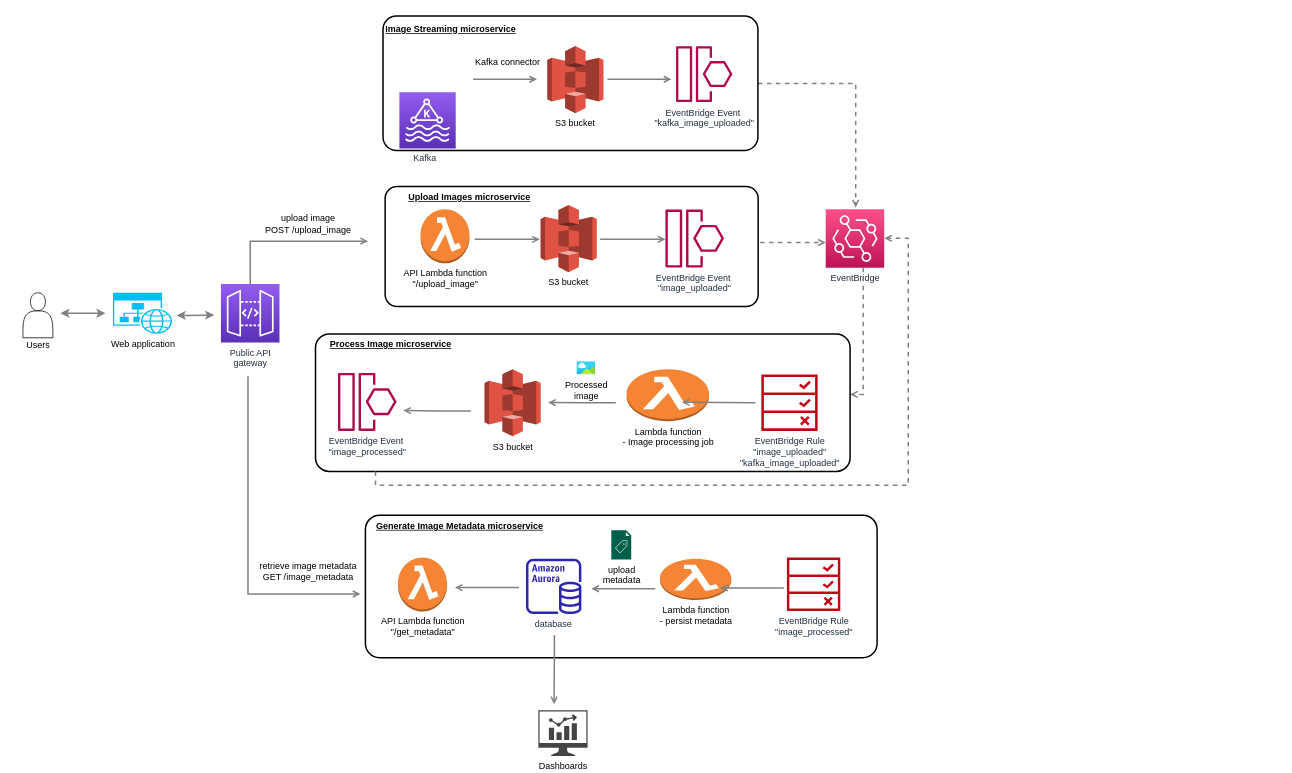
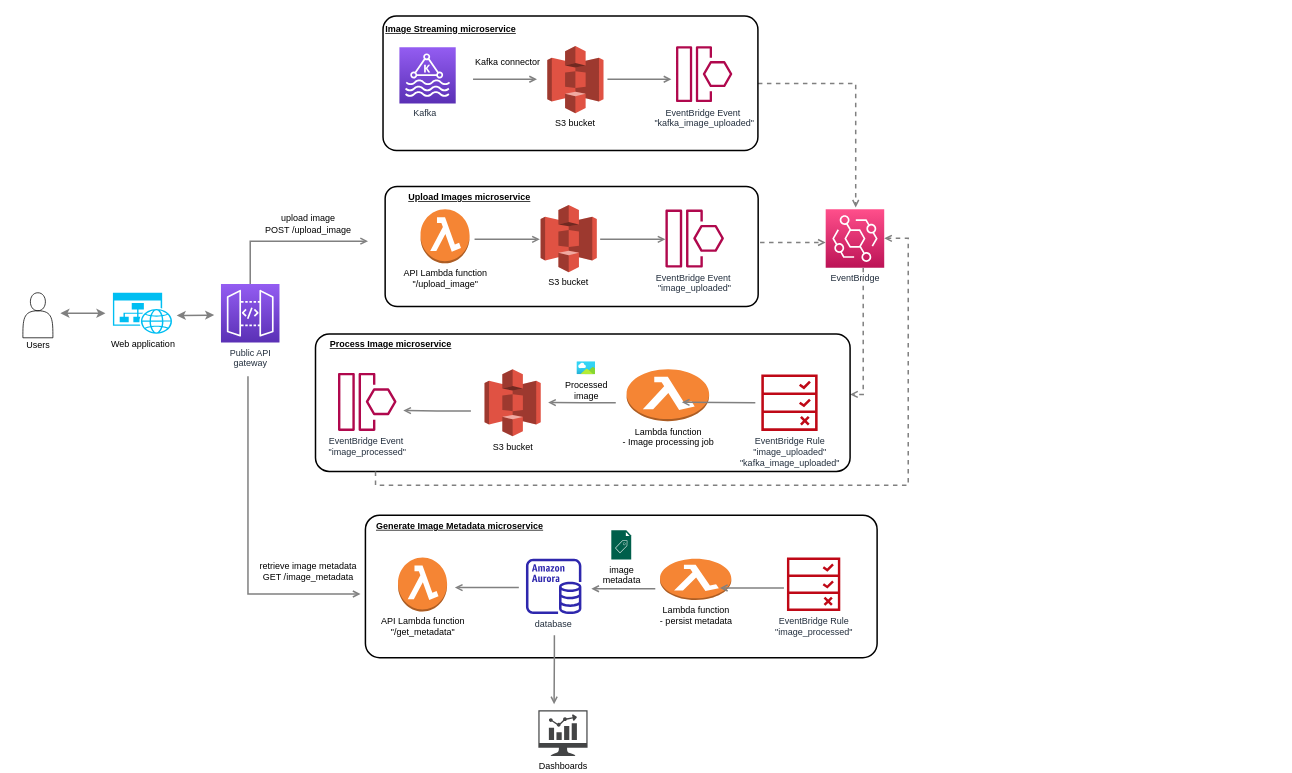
node "Kafka": moved (427, 120) -> (427, 75)
node "upload metadata": label "upload metadata" -> "image metadata"
